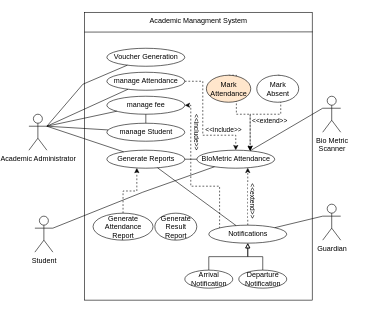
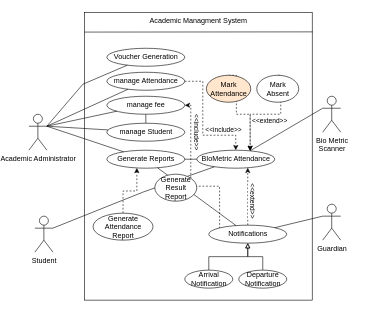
node "Generate Result Report": moved (176, 227) -> (176, 188)
